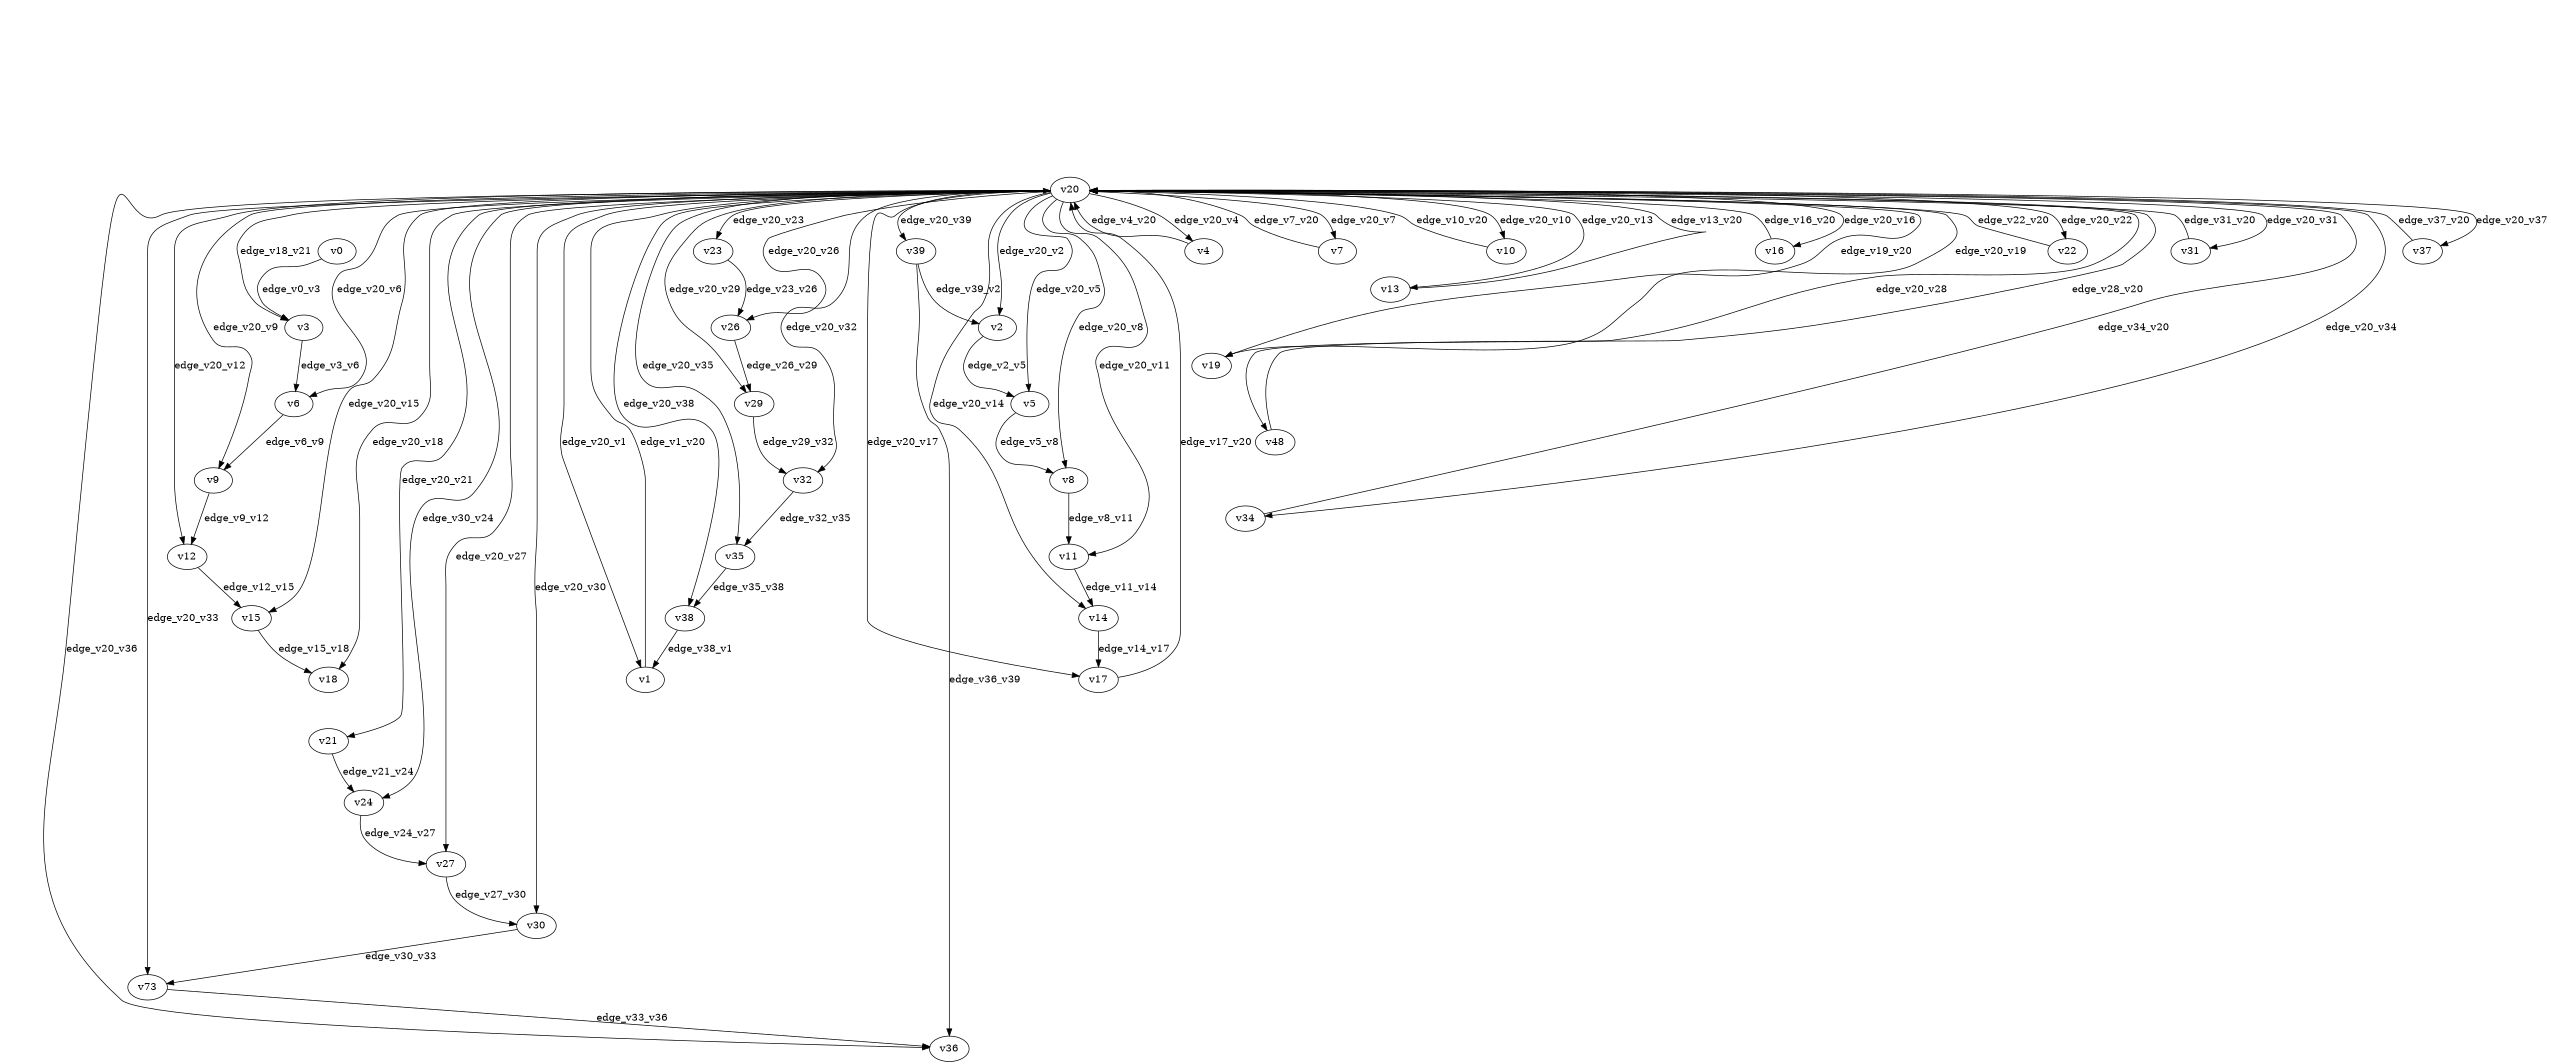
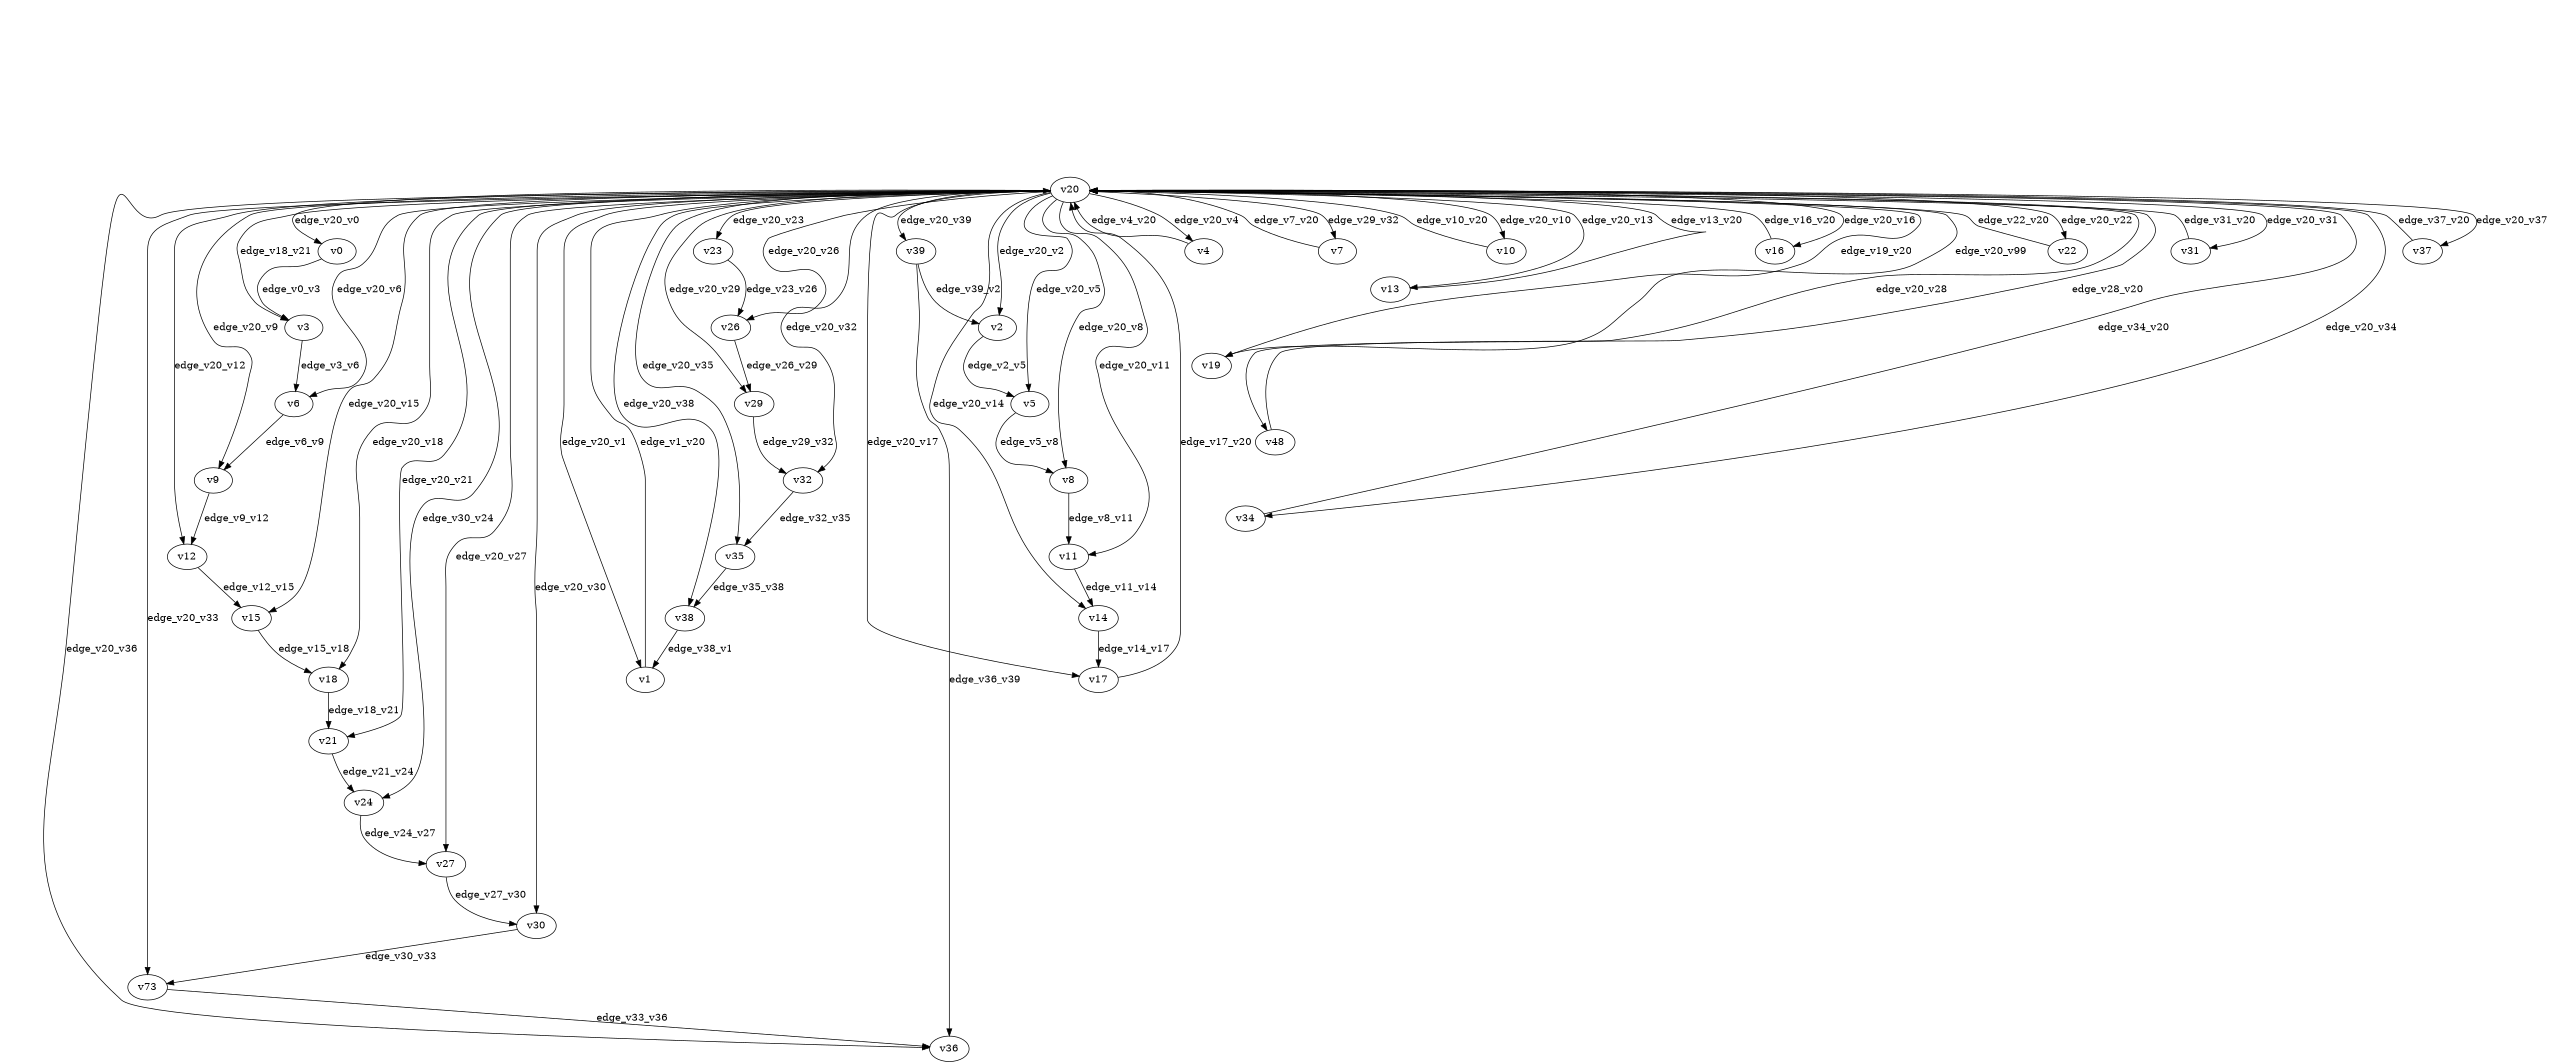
edge "v20" -> "v0": added, label "edge_v20_v0"
edge "v20" -> "v7": label "edge_v20_v7" -> "edge_v29_v32"
edge "v20" -> "v19": label "edge_v20_v19" -> "edge_v20_v99"
edge "v18" -> "v21": added, label "edge_v18_v21"
